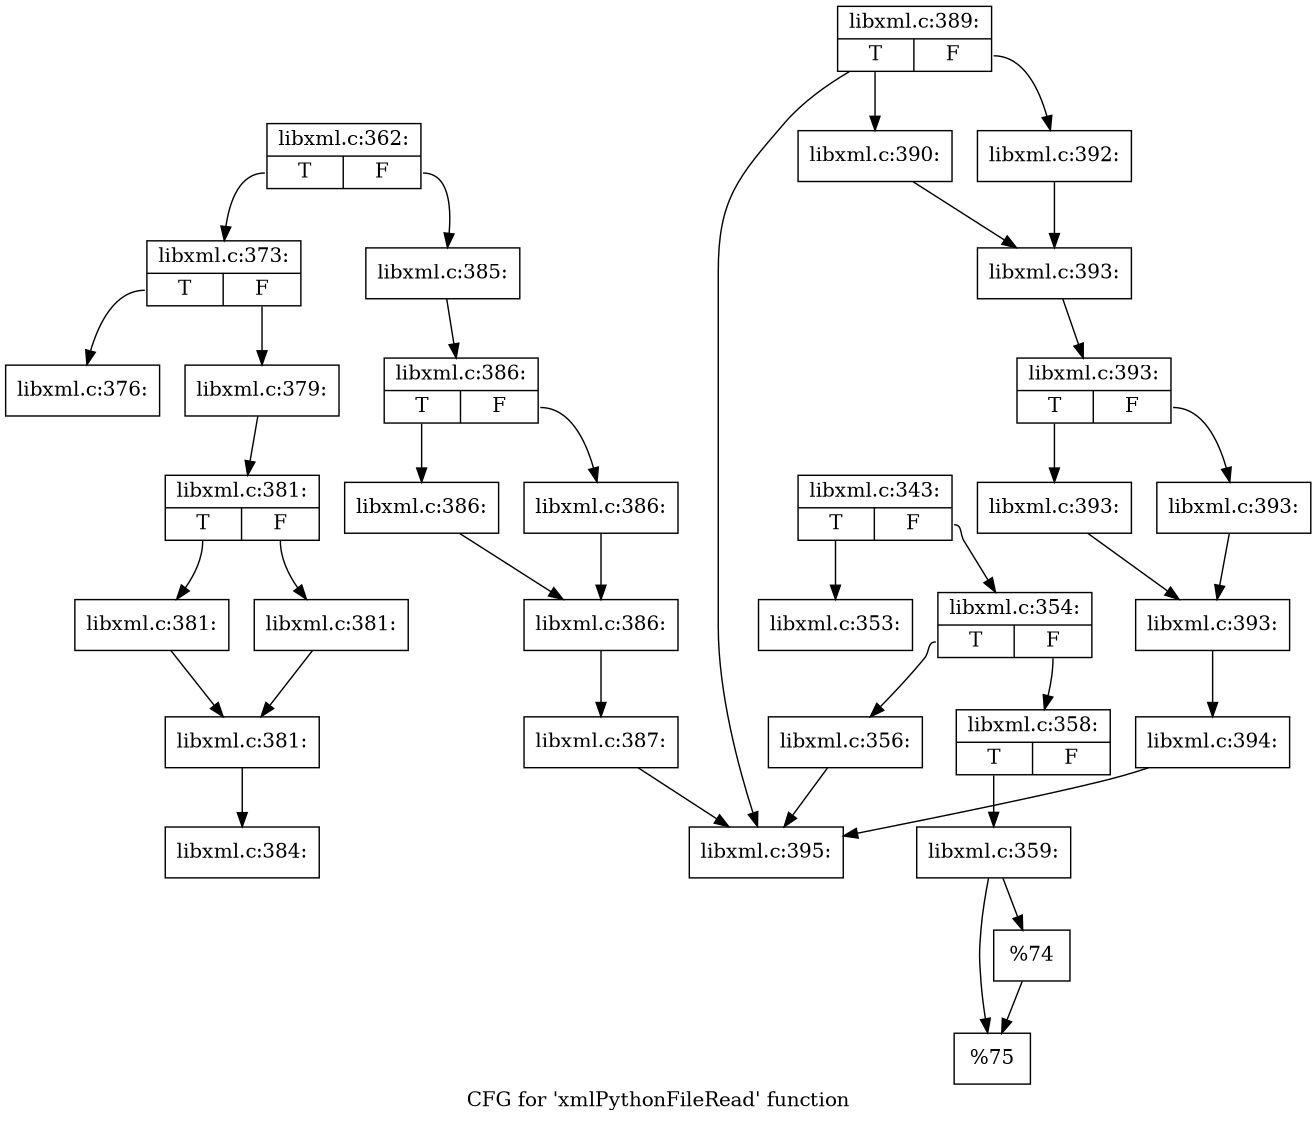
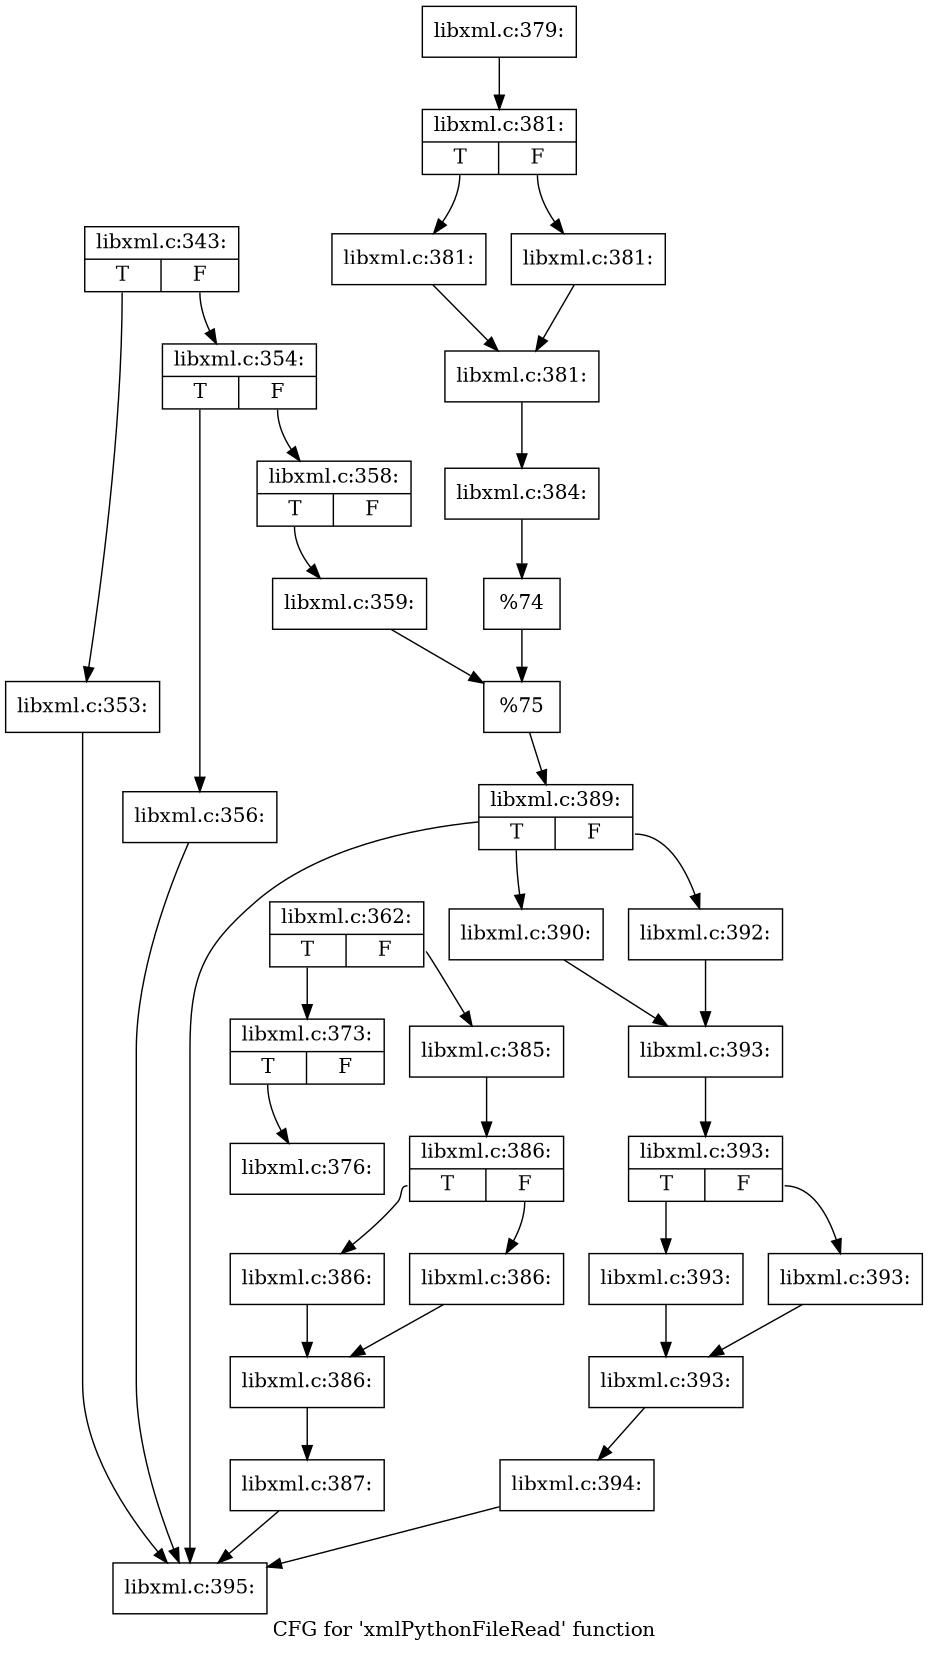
edge "libxml.c:373:" -> "libxml.c:379:": removed
edge "%75" -> "libxml.c:389:": added
edge "libxml.c:359:" -> "%74": now "libxml.c:384:" -> "%74"
edge "libxml.c:353:" -> "libxml.c:395:": added
